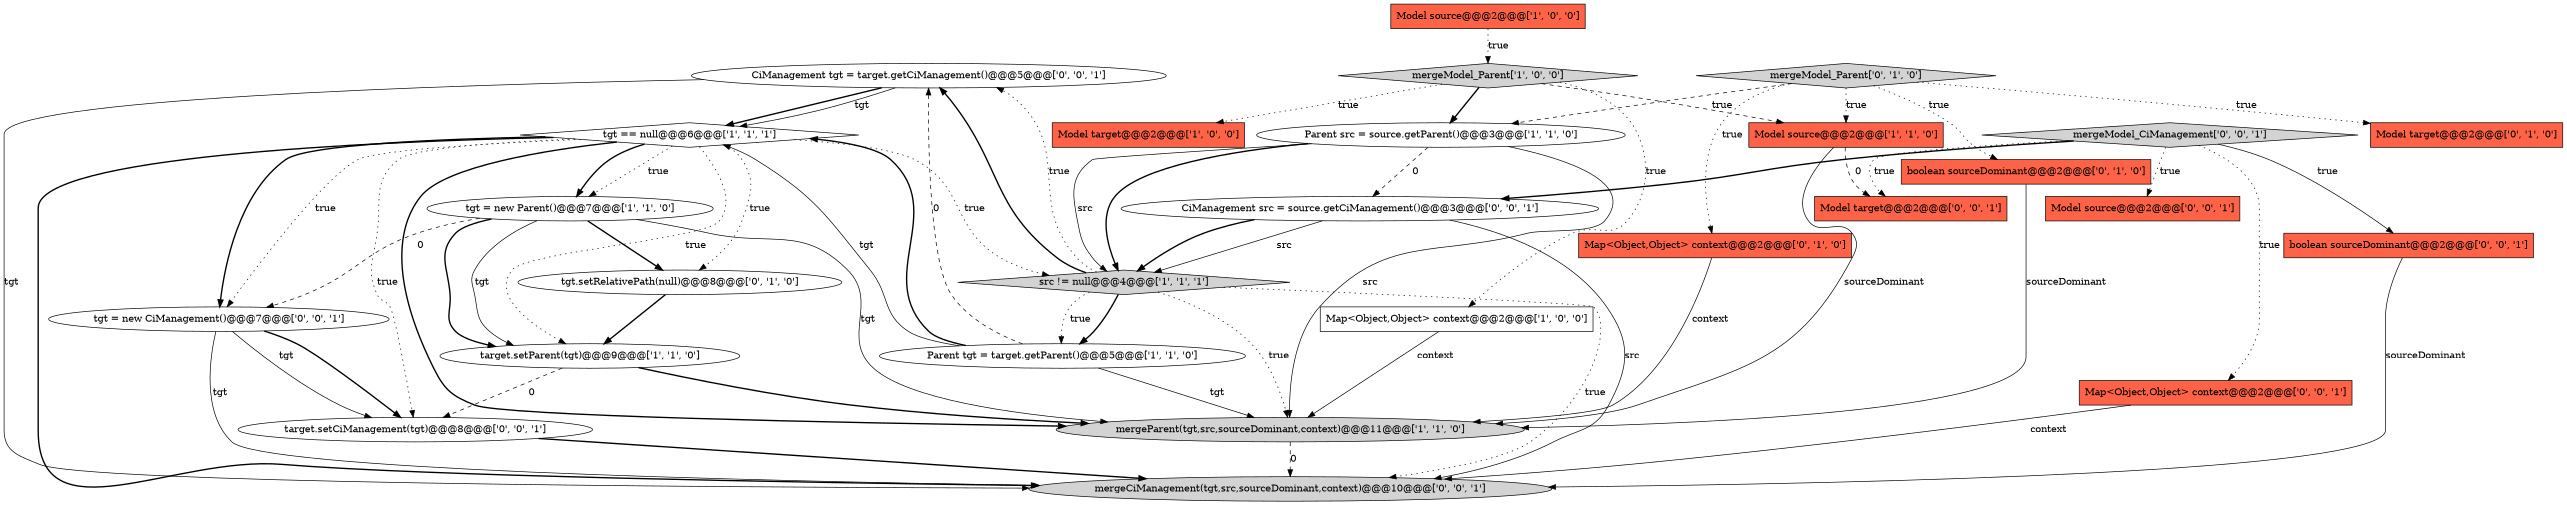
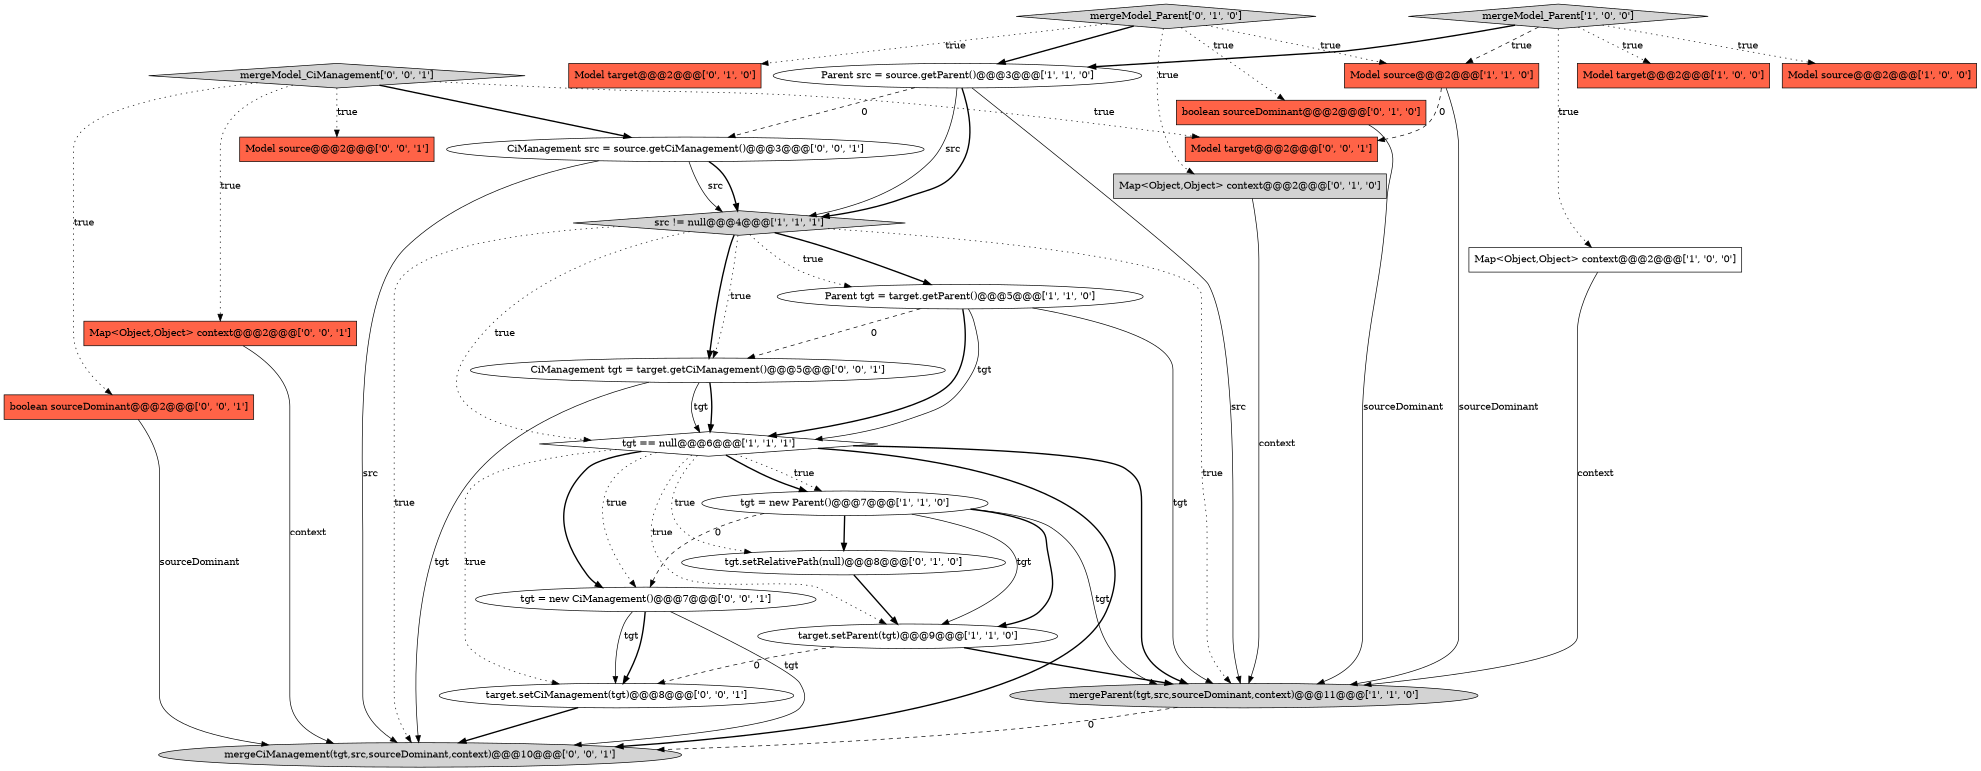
edge "Model source@@@2@@@['1', '0', '0']" -> "mergeModel_Parent['1', '0', '0']": reversed
edge "mergeModel_Parent['0', '1', '0']" -> "Parent src = source.getParent()@@@3@@@['1', '1', '0']": style dashed -> bold
edge "tgt == null@@@6@@@['1', '1', '1']" -> "src != null@@@4@@@['1', '1', '1']": reversed
edge "mergeModel_CiManagement['0', '0', '1']" -> "boolean sourceDominant@@@2@@@['0', '0', '1']": style solid -> dotted
node "Map<Object,Object> context@@@2@@@['0', '1', '0']": fillcolor tomato -> lightgray
